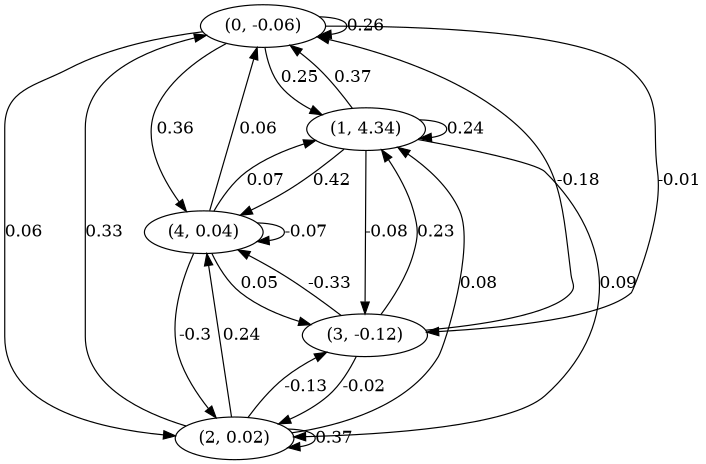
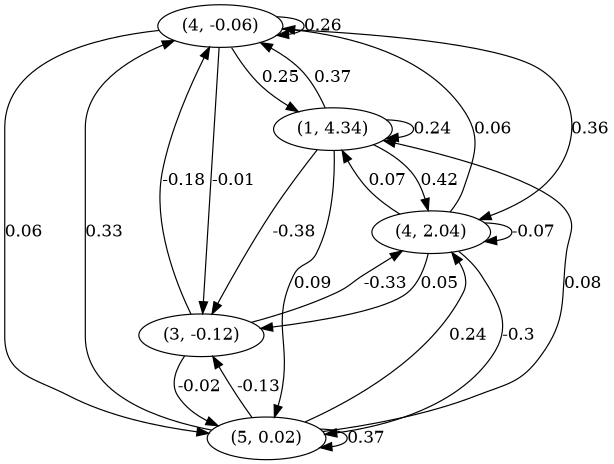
node "(0, -0.06)": label "(0, -0.06)" -> "(4, -0.06)"
node "(4, 0.04)": label "(4, 0.04)" -> "(4, 2.04)"
edge "(1, 4.34)" -> "(3, -0.12)": label "-0.08" -> "-0.38"
edge "(3, -0.12)" -> "(1, 4.34)": removed, label "0.23"
node "(2, 0.02)": label "(2, 0.02)" -> "(5, 0.02)"
